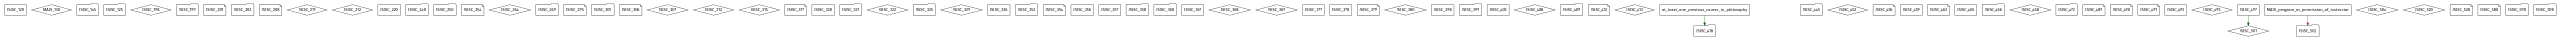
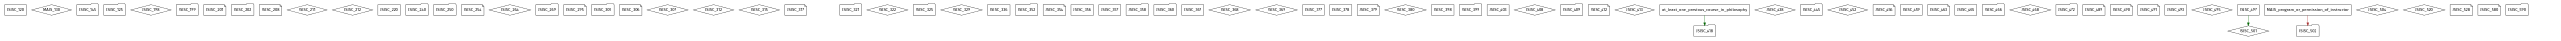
node "JSISC_320": removed
node "JSISC_438": added
node "JSISC_598": removed
